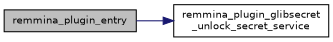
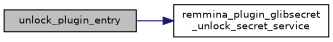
node "remmina_plugin_entry": label "remmina_plugin_entry" -> "unlock_plugin_entry"
